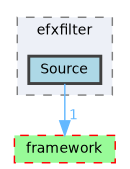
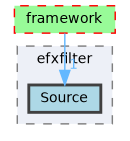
edge "Source" -> "framework": reversed
